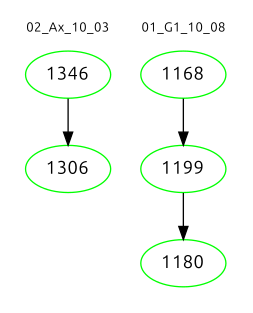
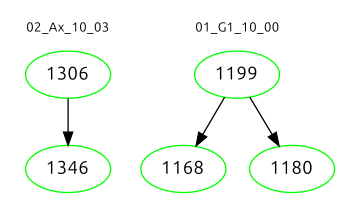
cluster "01_G1_10_08": label "01_G1_10_08" -> "01_G1_10_00"
edge "1346" -> "1306": reversed
edge "1168" -> "1199": reversed
